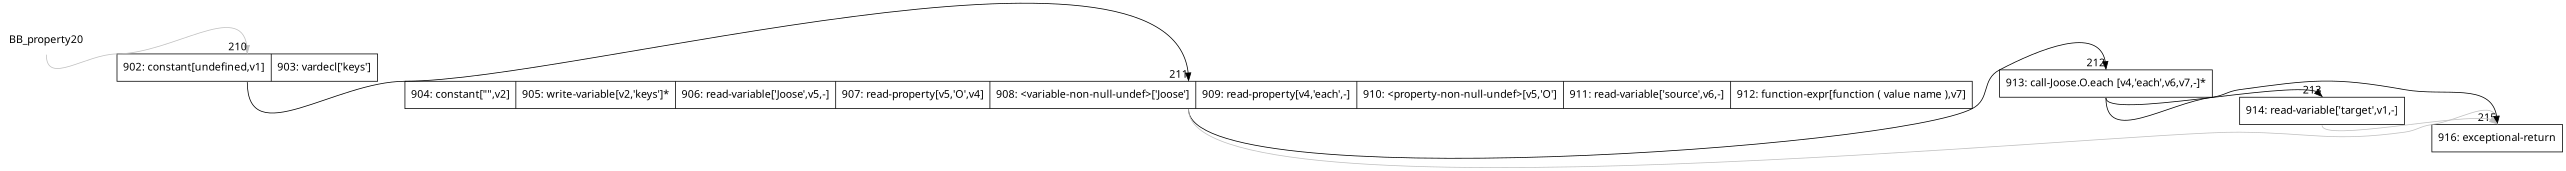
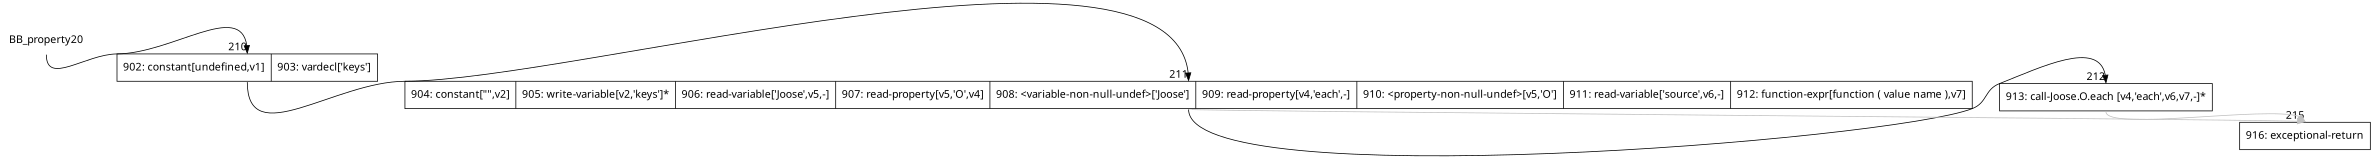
edge "BB_property20" -> "902: constant[undefined,v1]": color gray -> black
edge "913: call-Joose.O.each [v4,'each',v6,v7,-]*" -> "916: exceptional-return": color black -> gray
node "914: read-variable['target',v1,-]": removed
